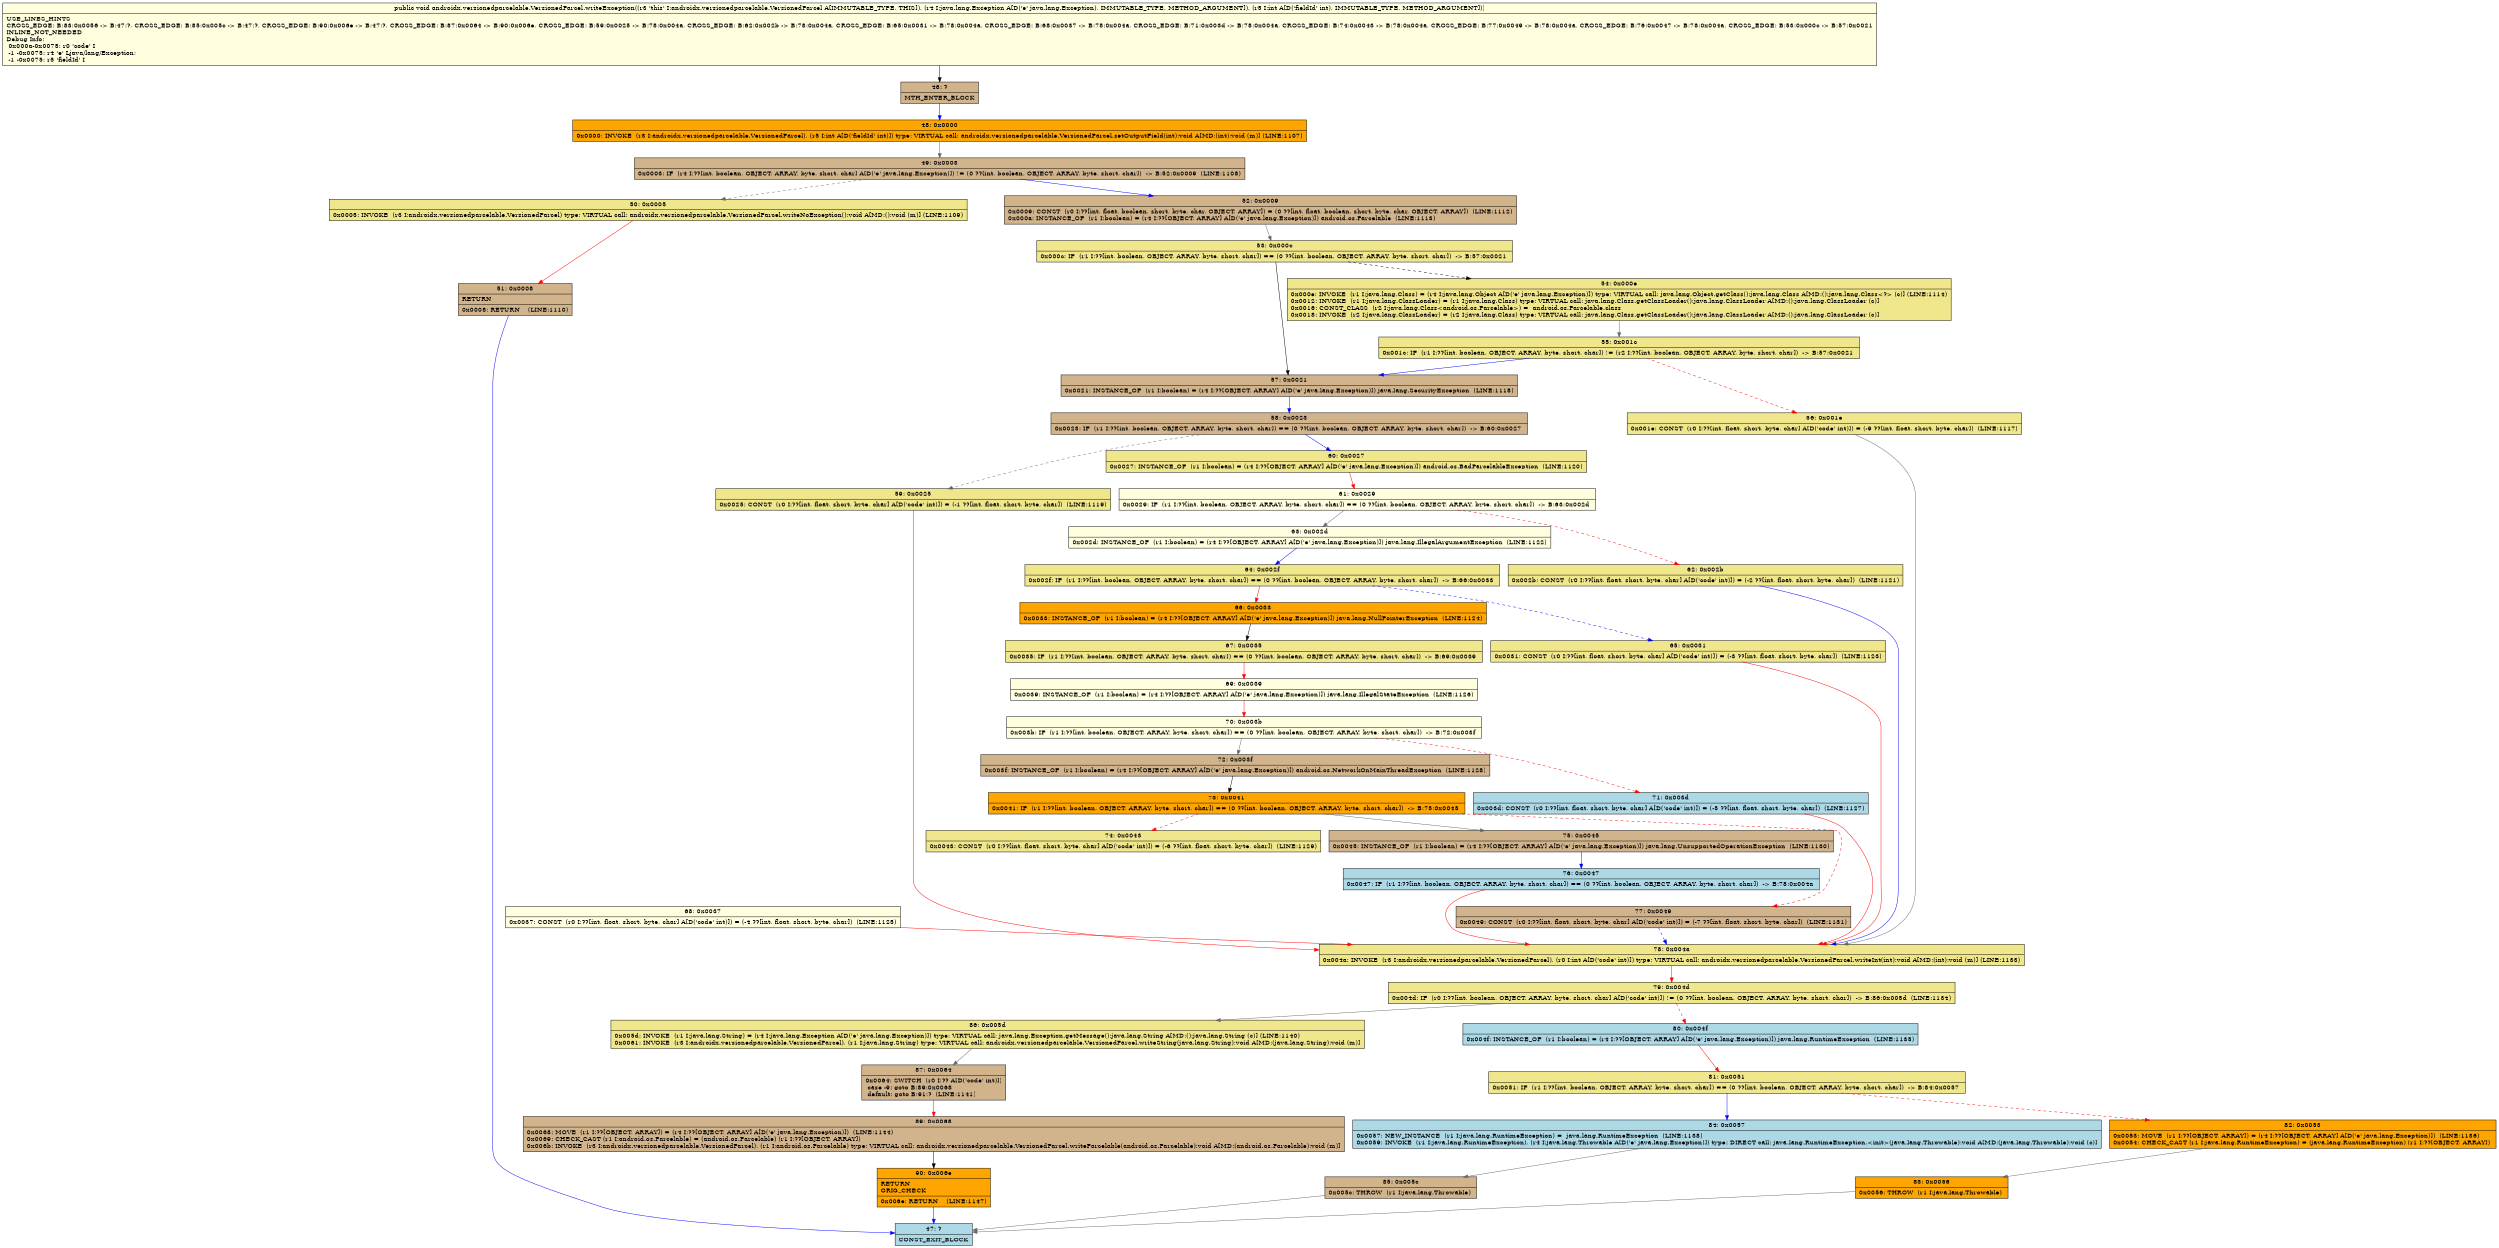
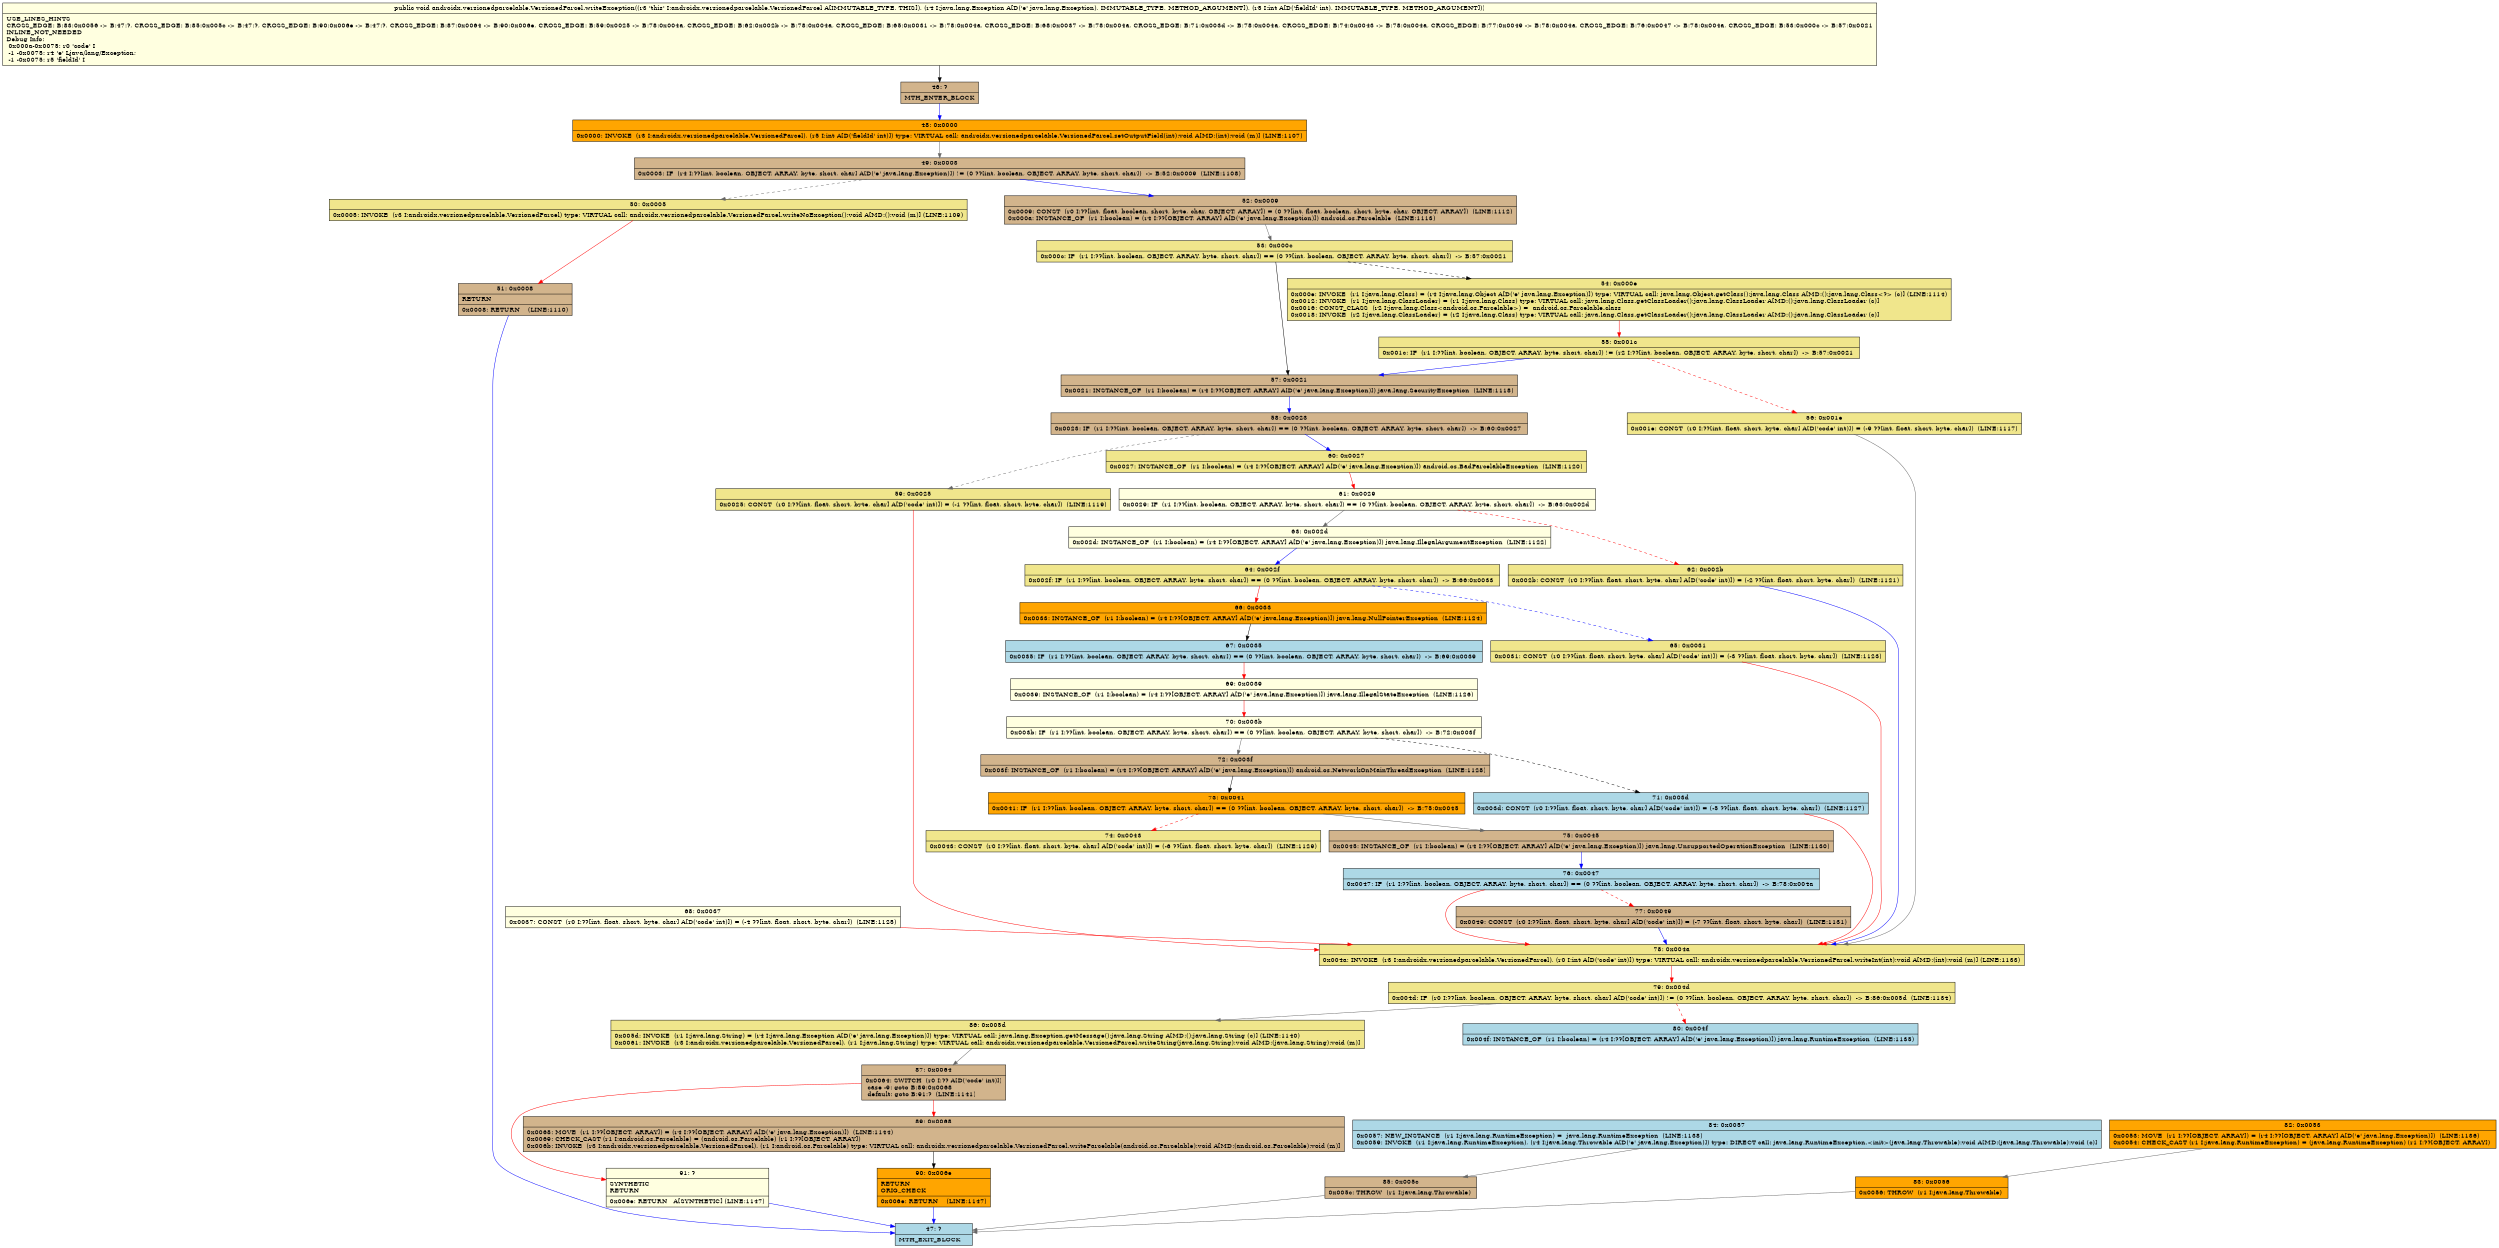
edge "54: 0x000e" -> "55: 0x001c": color gray40 -> red
node "67: 0x0035": fillcolor khaki -> lightblue
edge "70: 0x003b" -> "71: 0x003d": color red -> black
edge "73: 0x0041" -> "77: 0x0049": now "76: 0x0047" -> "77: 0x0049"
edge "77: 0x0049" -> "78: 0x004a": style dashed -> solid
node "81: 0x0051": removed
node "91: ?": added
node "47: ?": text "CONST_EXIT_BLOCK" -> "MTH_EXIT_BLOCK"
